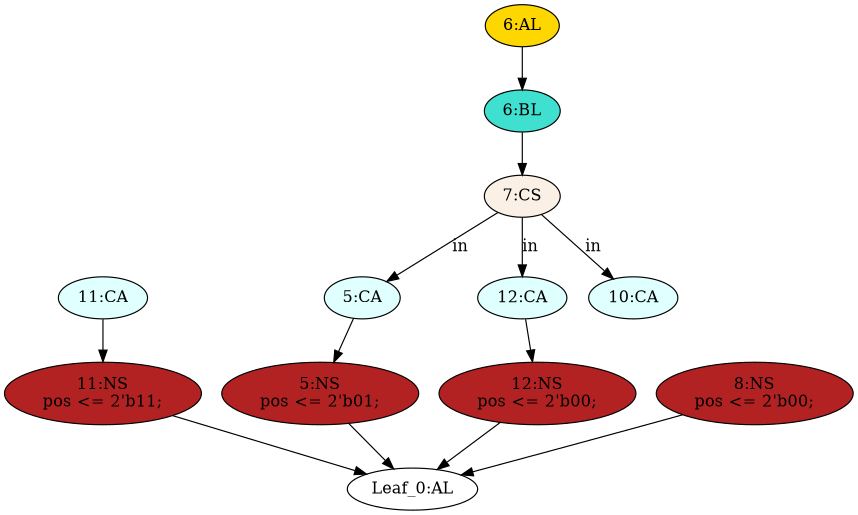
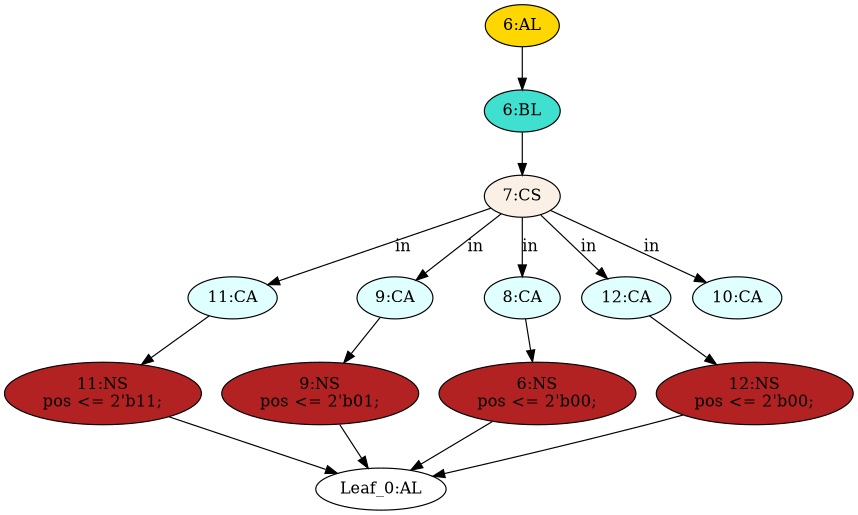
edge "7:CS" -> "11:CA": added, label "in"
node "5:CA": label "5:CA" -> "9:CA"
node "8:CA": added
node "5:NS pos <= 2'b01;": label "5:NS pos <= 2'b01;" -> "9:NS pos <= 2'b01;"
node "8:NS pos <= 2'b00;": label "8:NS pos <= 2'b00;" -> "6:NS pos <= 2'b00;"
